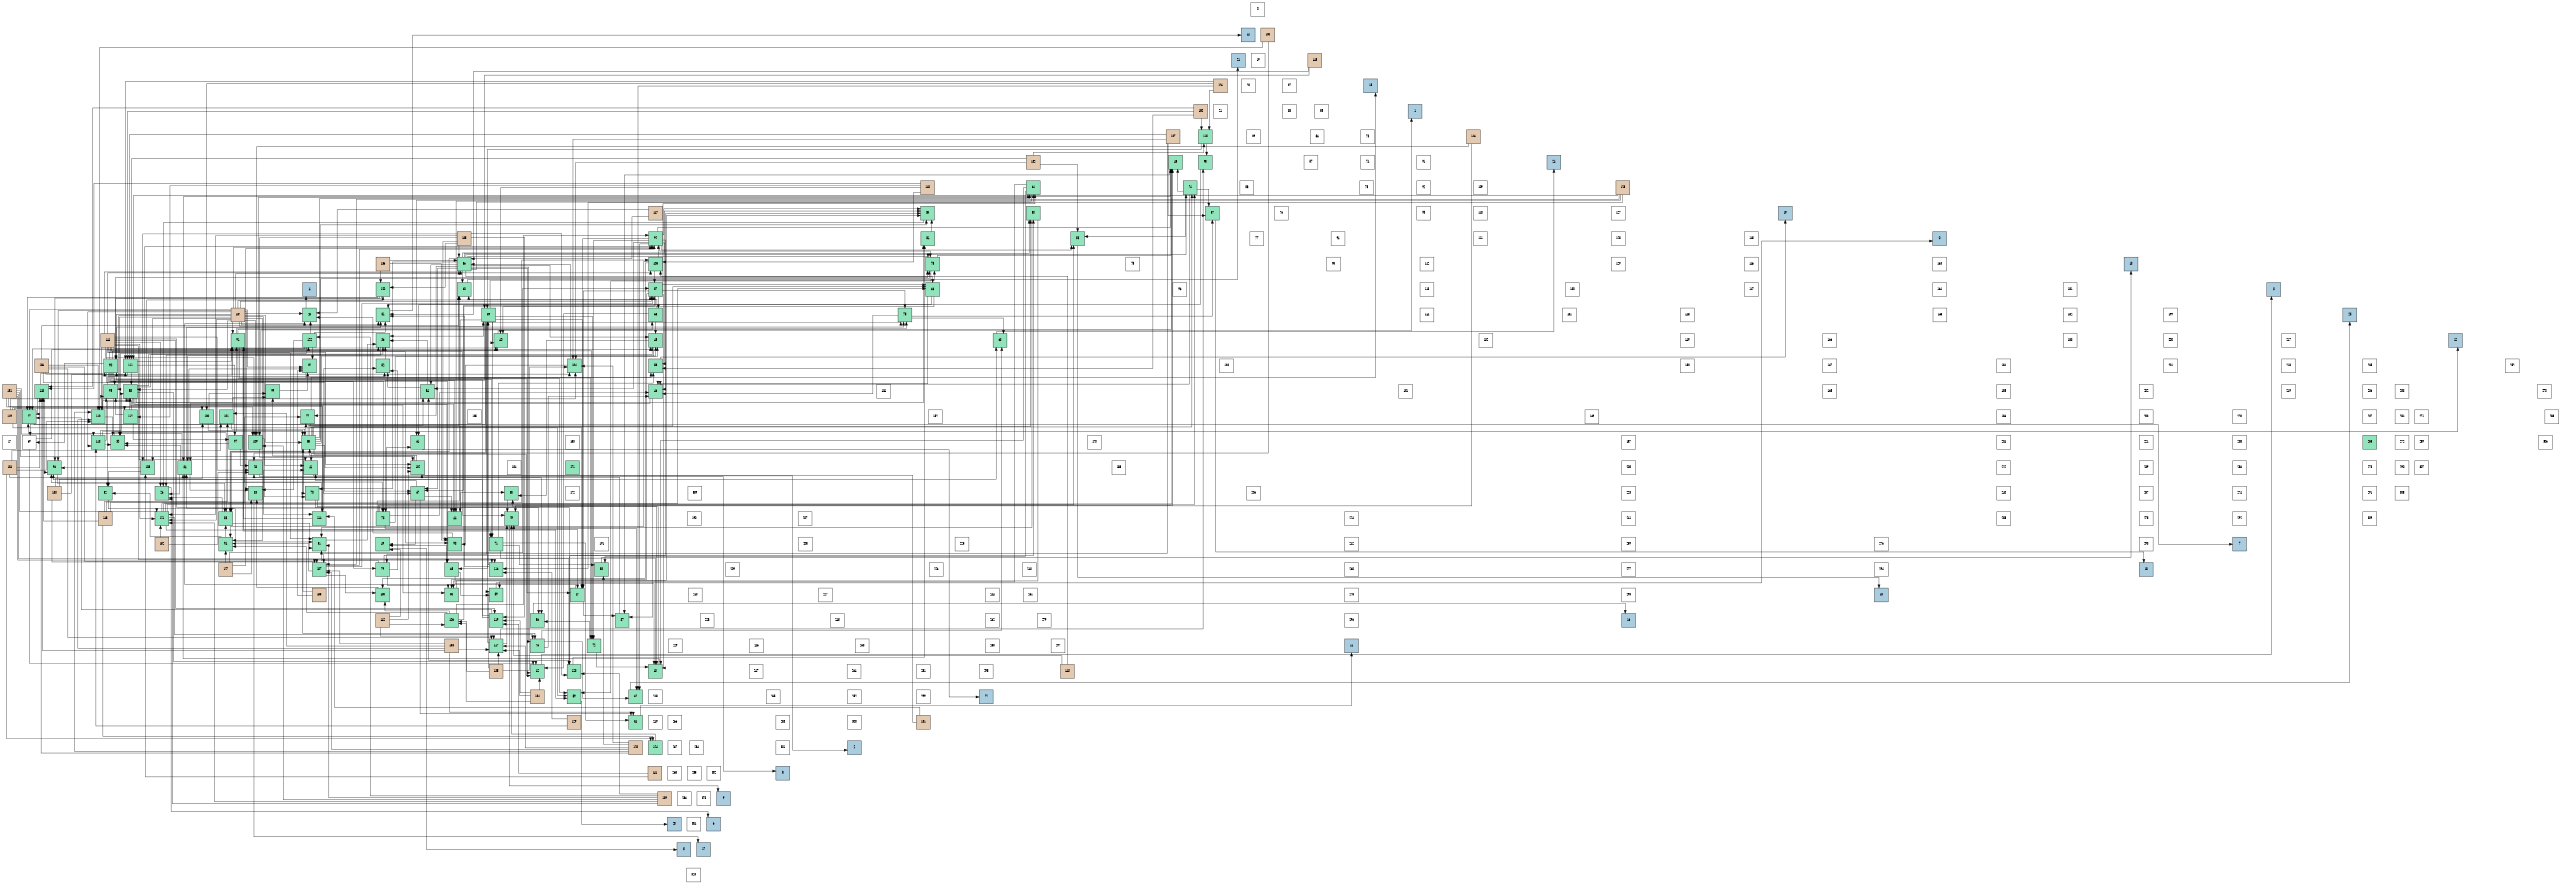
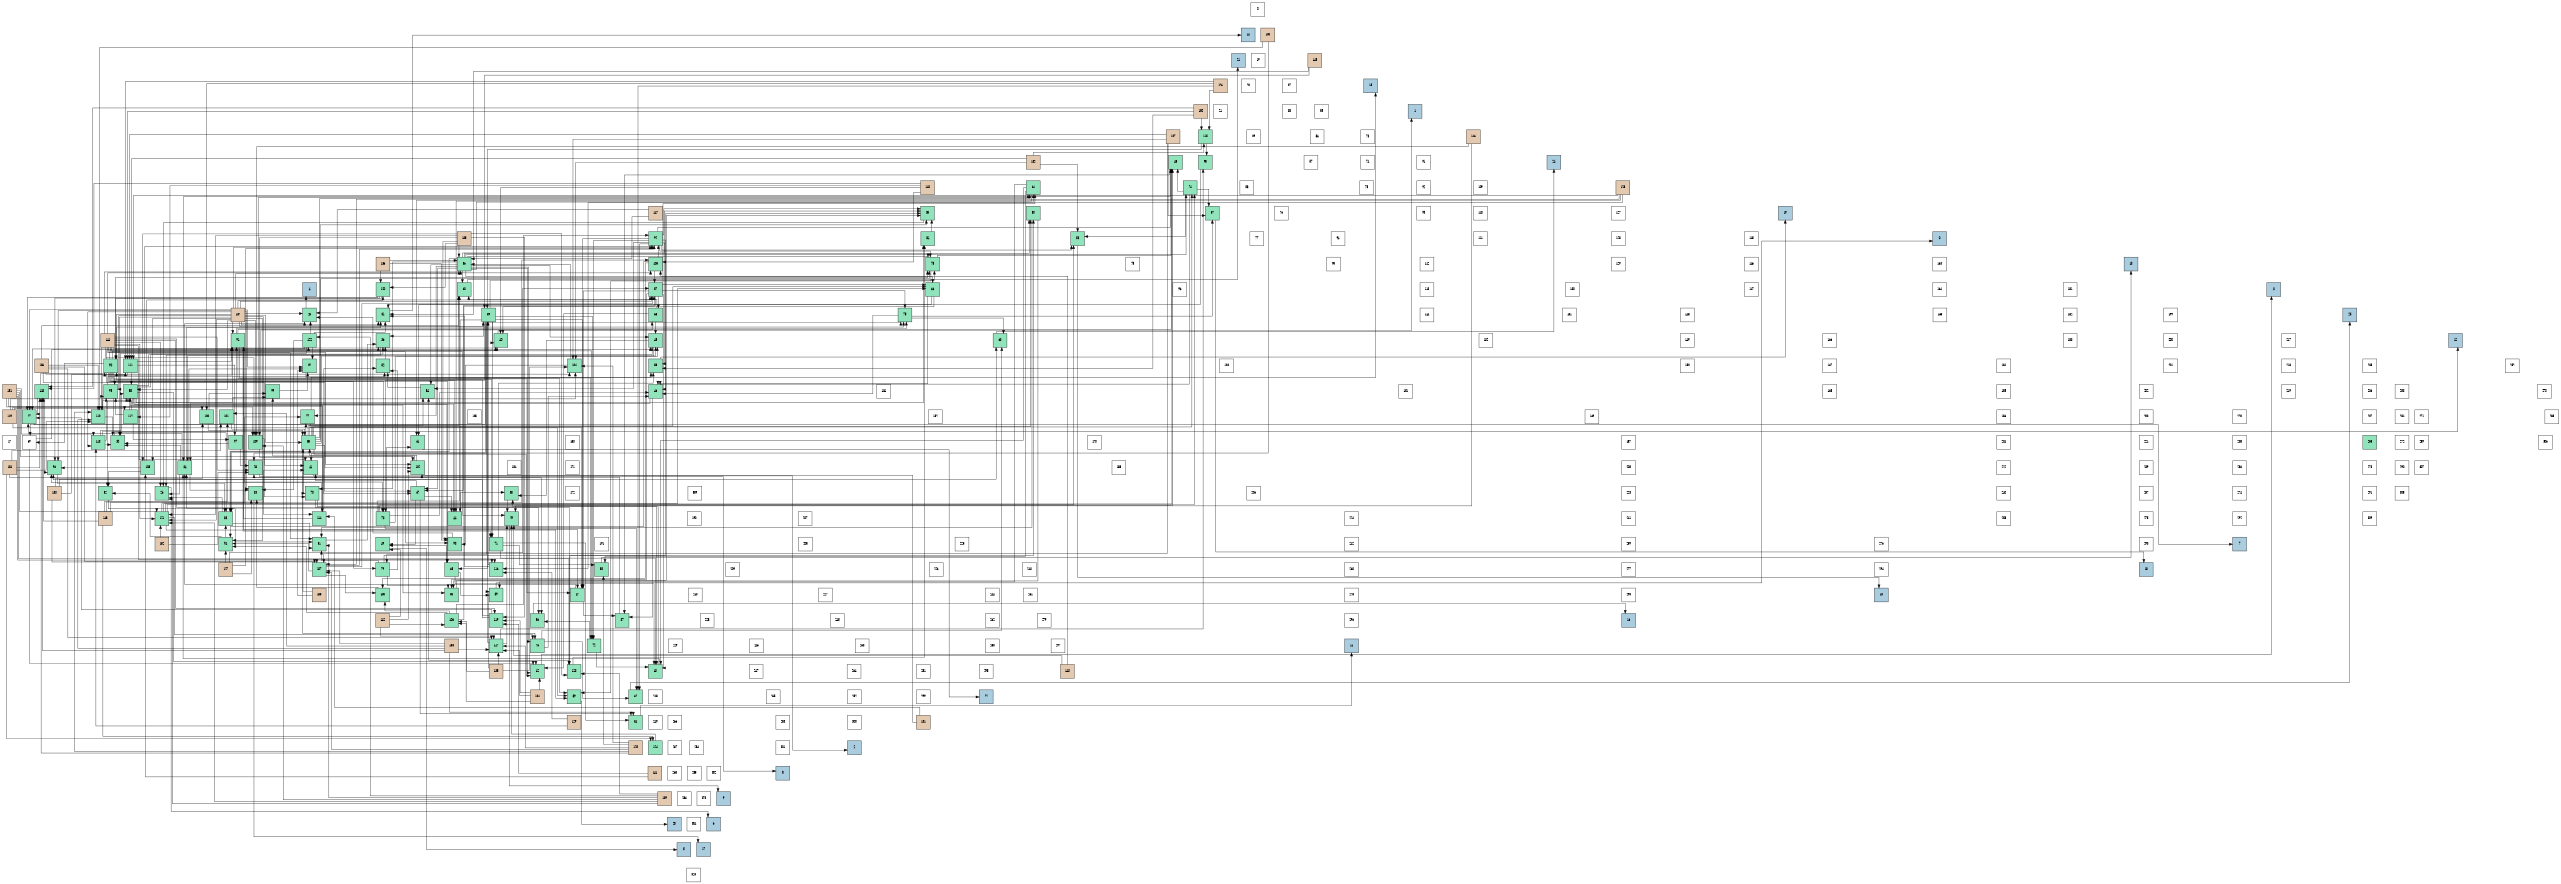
edge "84" -> "36": removed
node "171": fillcolor #91e3bb -> #ffffff
